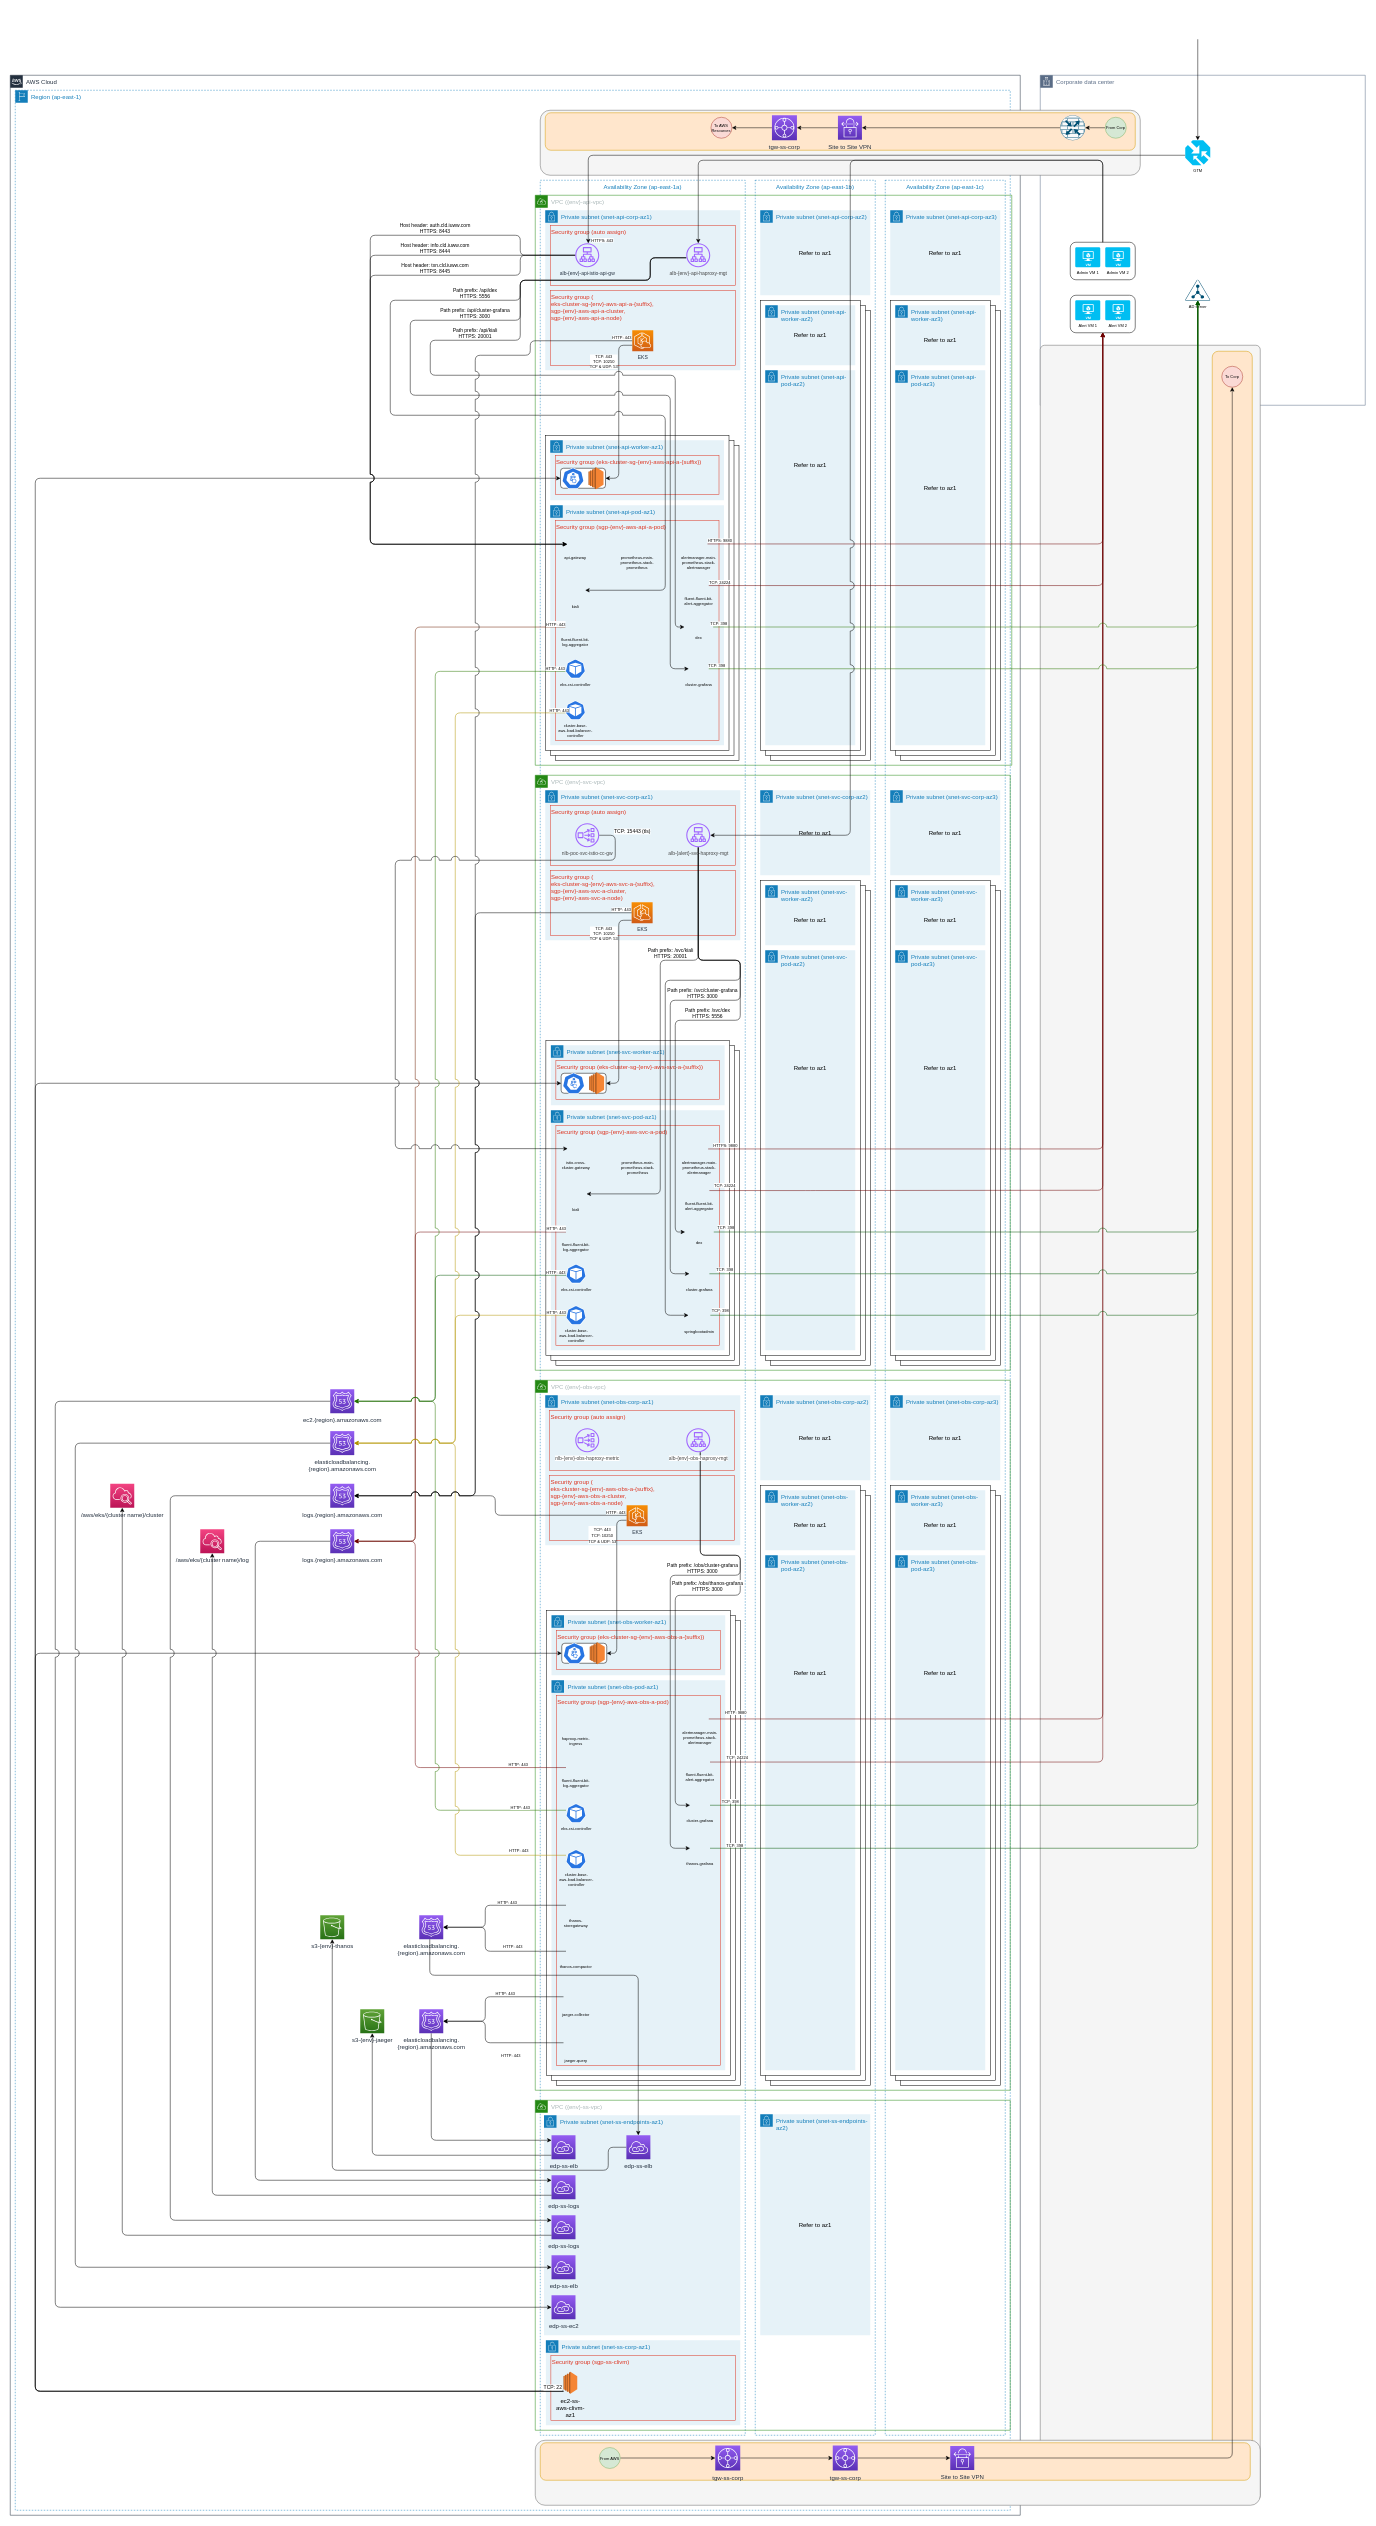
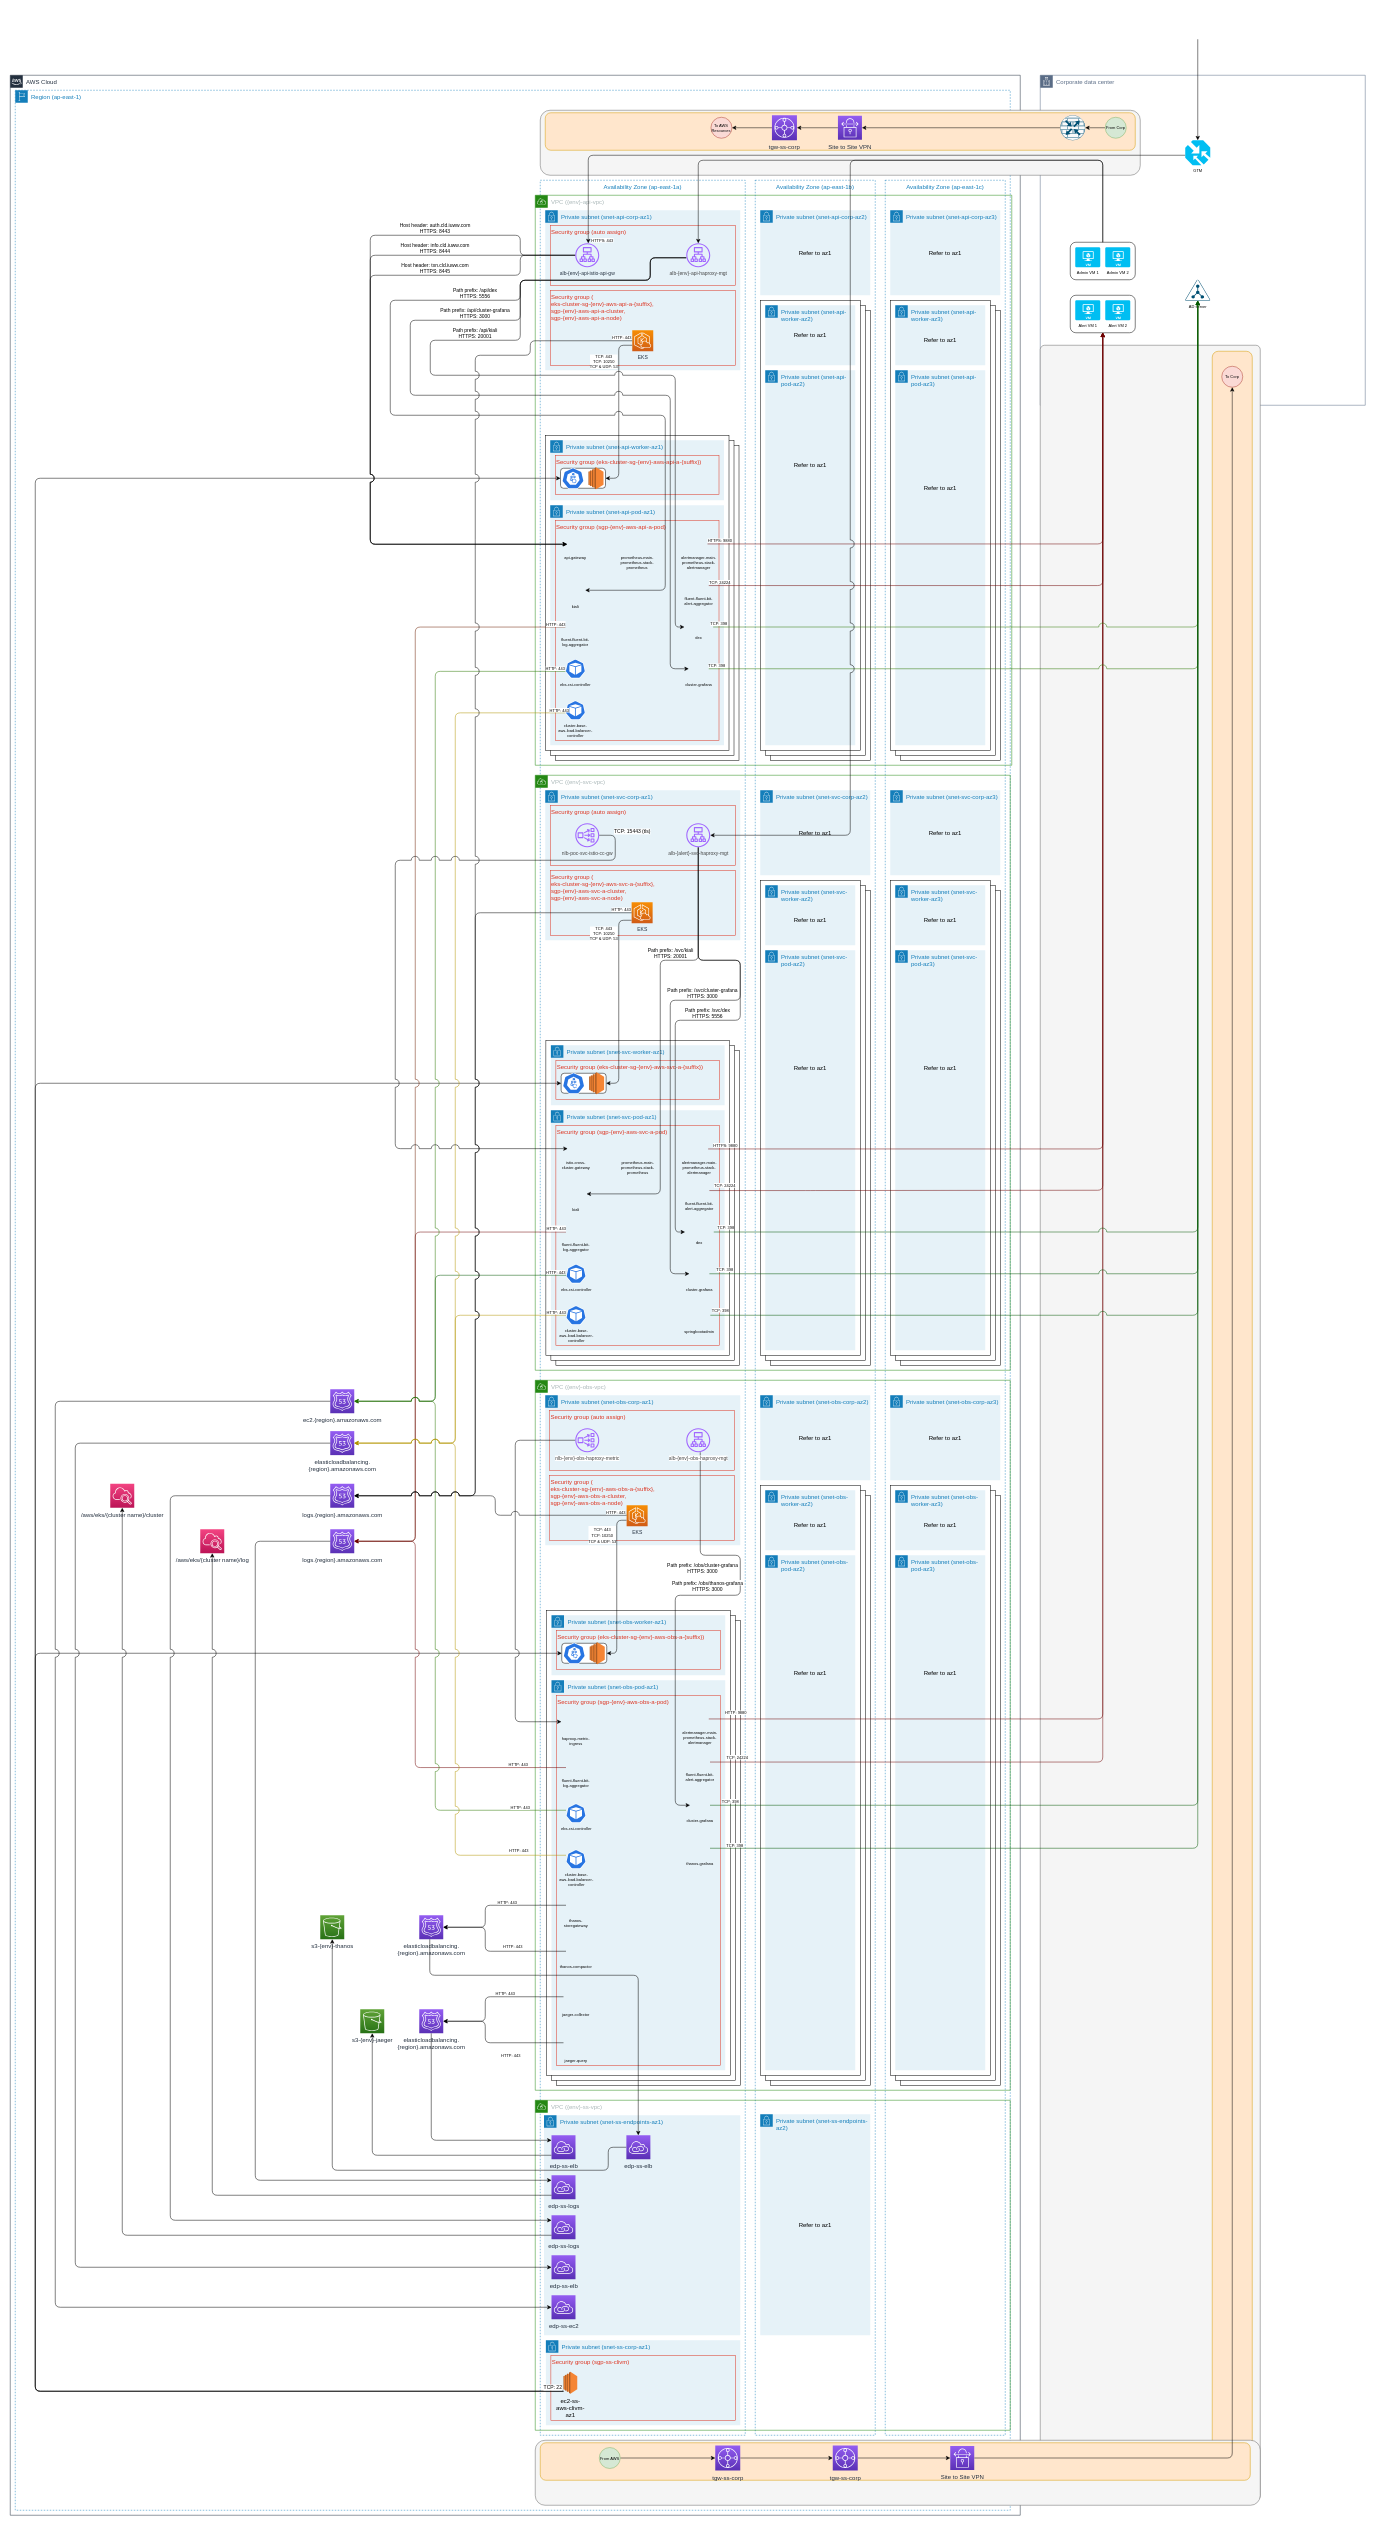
edge "alb-{alert}-svc-haproxy-mgt" -> "springbootadmin": removed
edge "nlb-{env}-obs-haproxy-metric" -> "haproxy-metric- ingress": added
edge "alb-{env}-obs-haproxy-mgt" -> "thanos-grafana": removed
